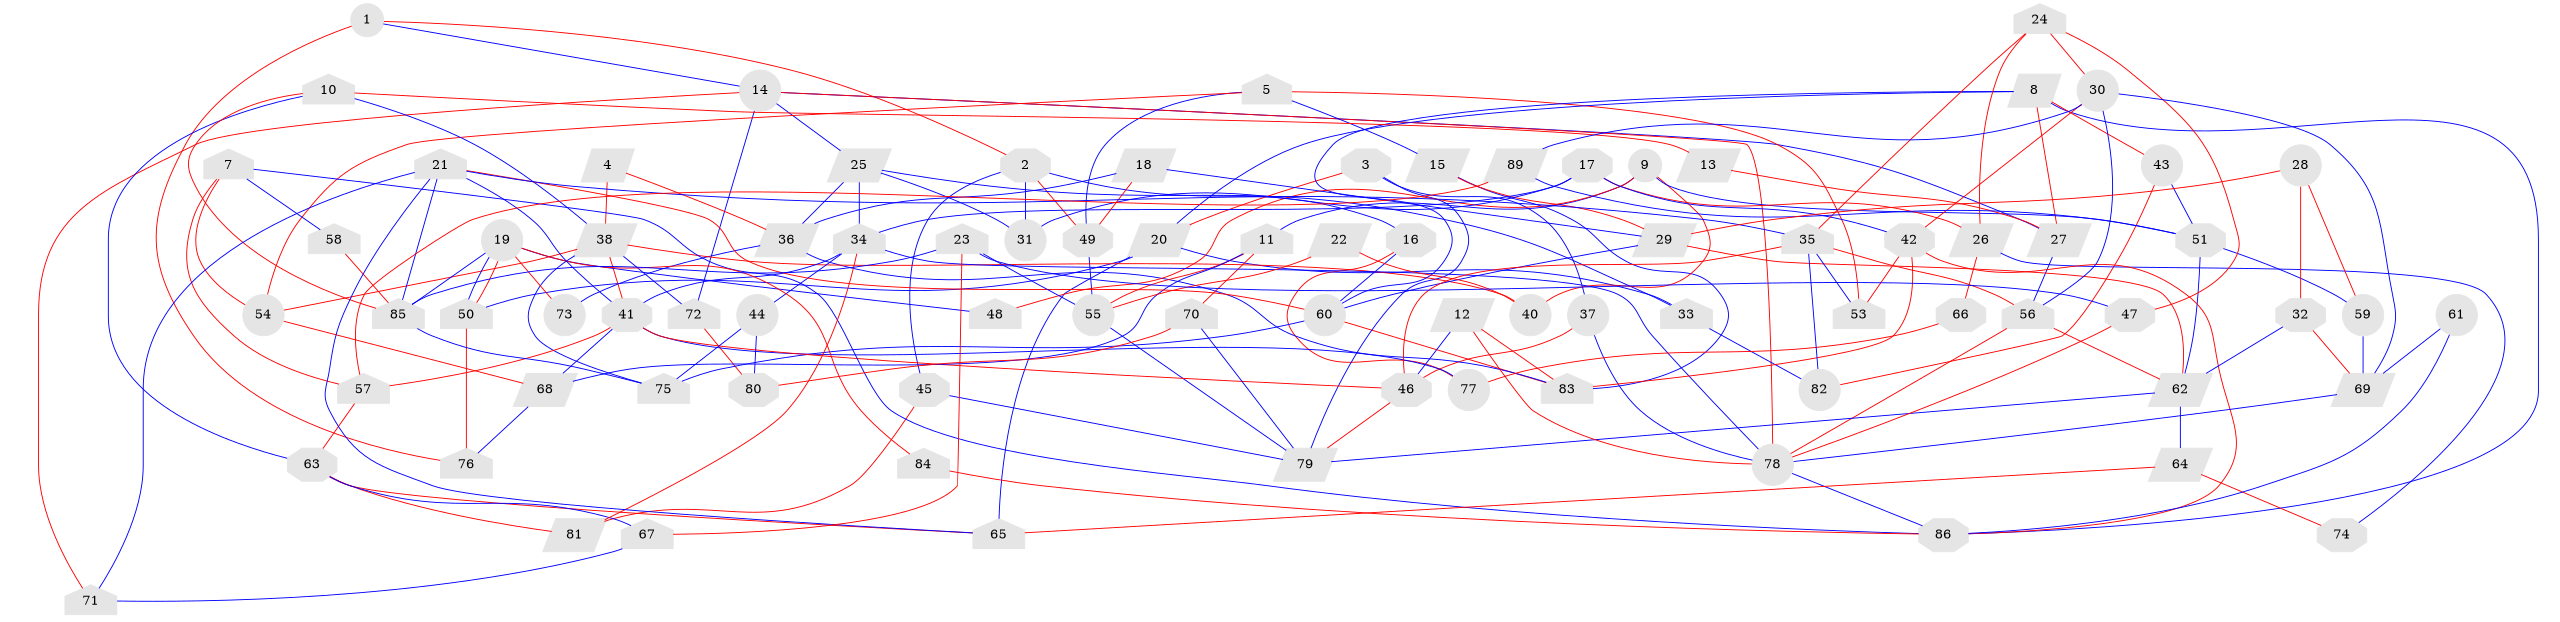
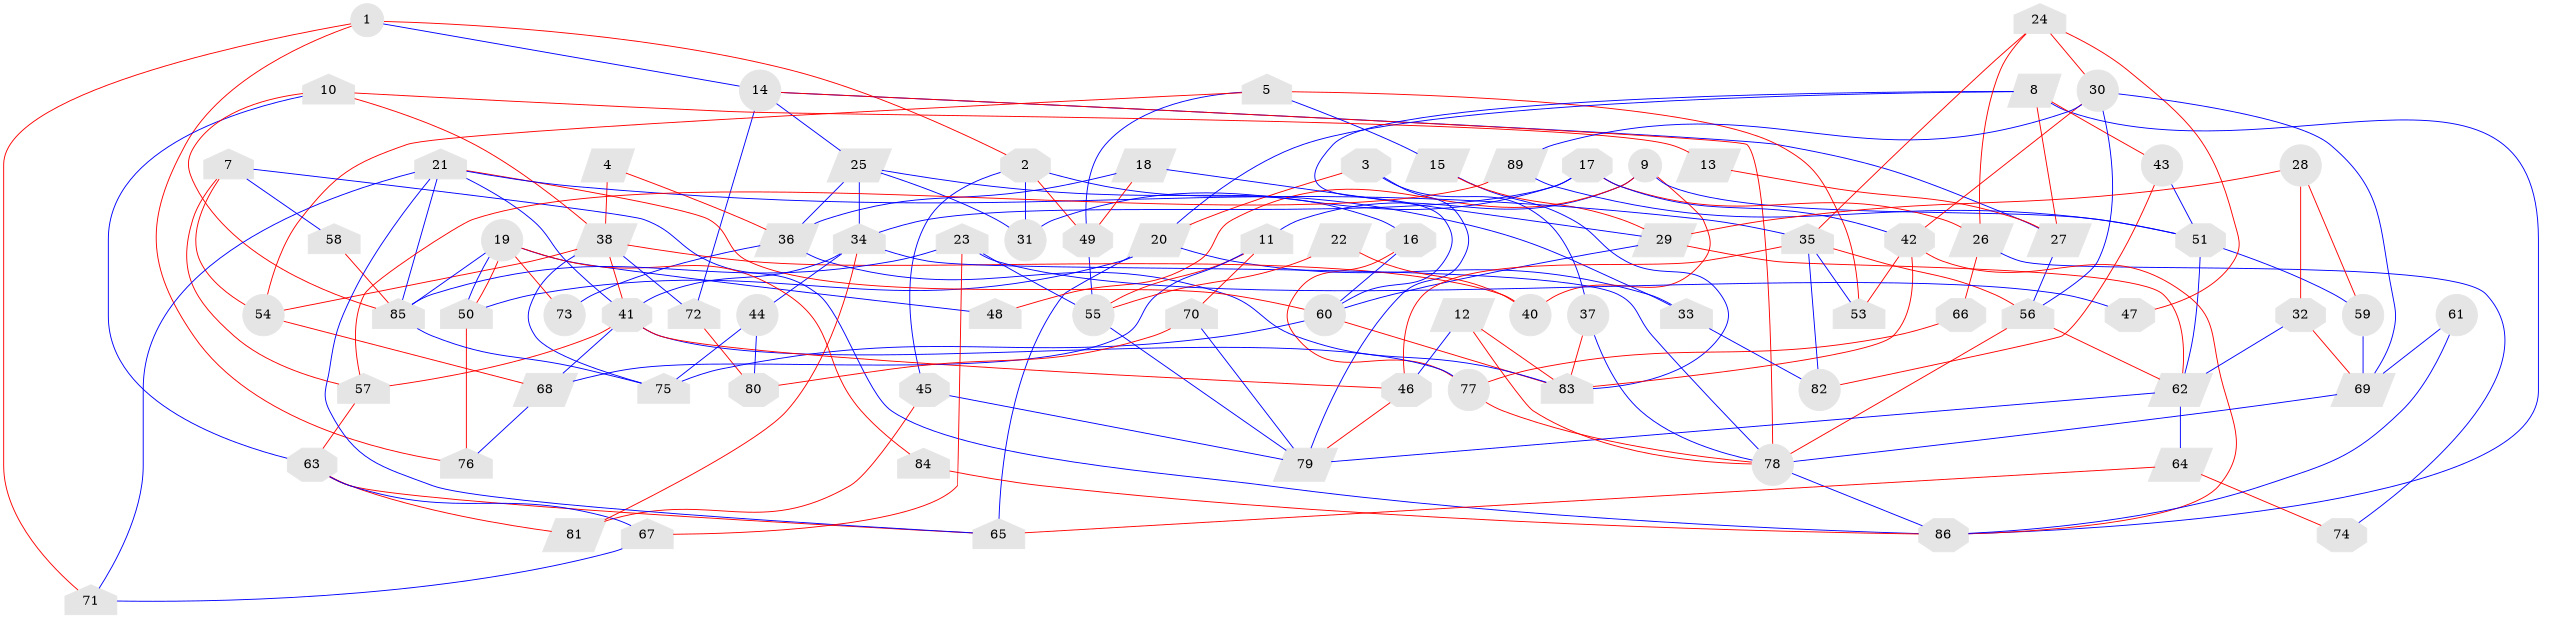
edge "14" -- "71": now "1" -- "71"
edge "10" -- "38": color blue -> red
edge "37" -- "46": now "37" -- "83"
edge "47" -- "78": now "77" -- "78"
